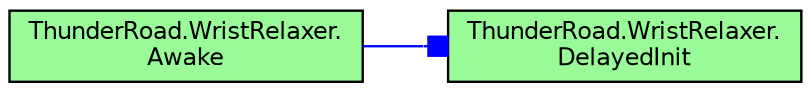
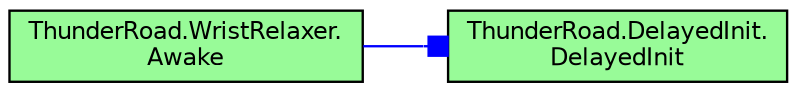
node "ThunderRoad.WristRelaxer. DelayedInit": label "ThunderRoad.WristRelaxer. DelayedInit" -> "ThunderRoad.DelayedInit. DelayedInit"
